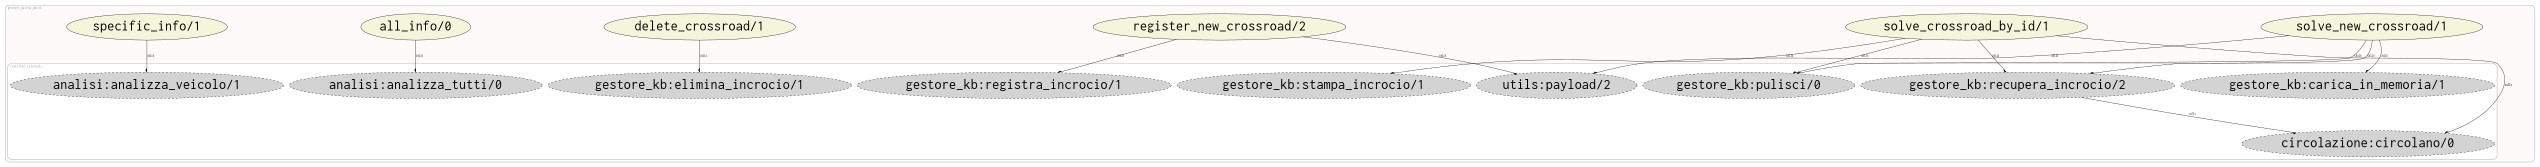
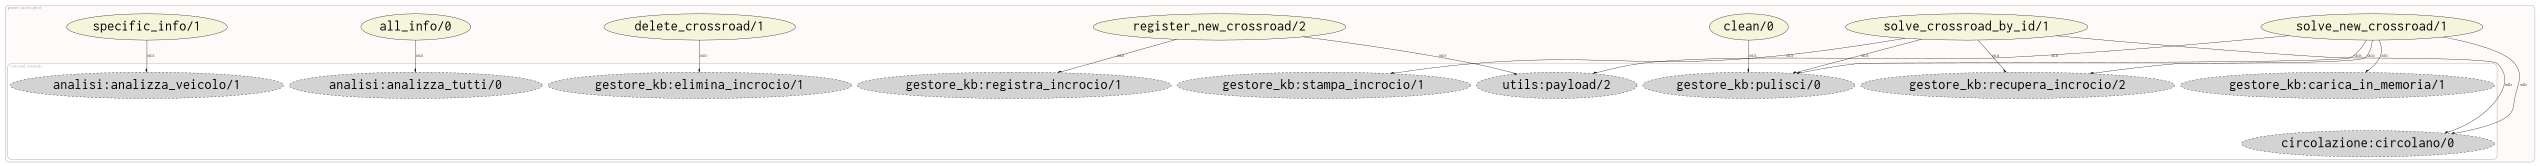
node "clean/0": added
edge "gestore_kb:recupera_incrocio/2" -> "circolazione:circolano/0": now "solve_new_crossroad/1" -> "circolazione:circolano/0"
